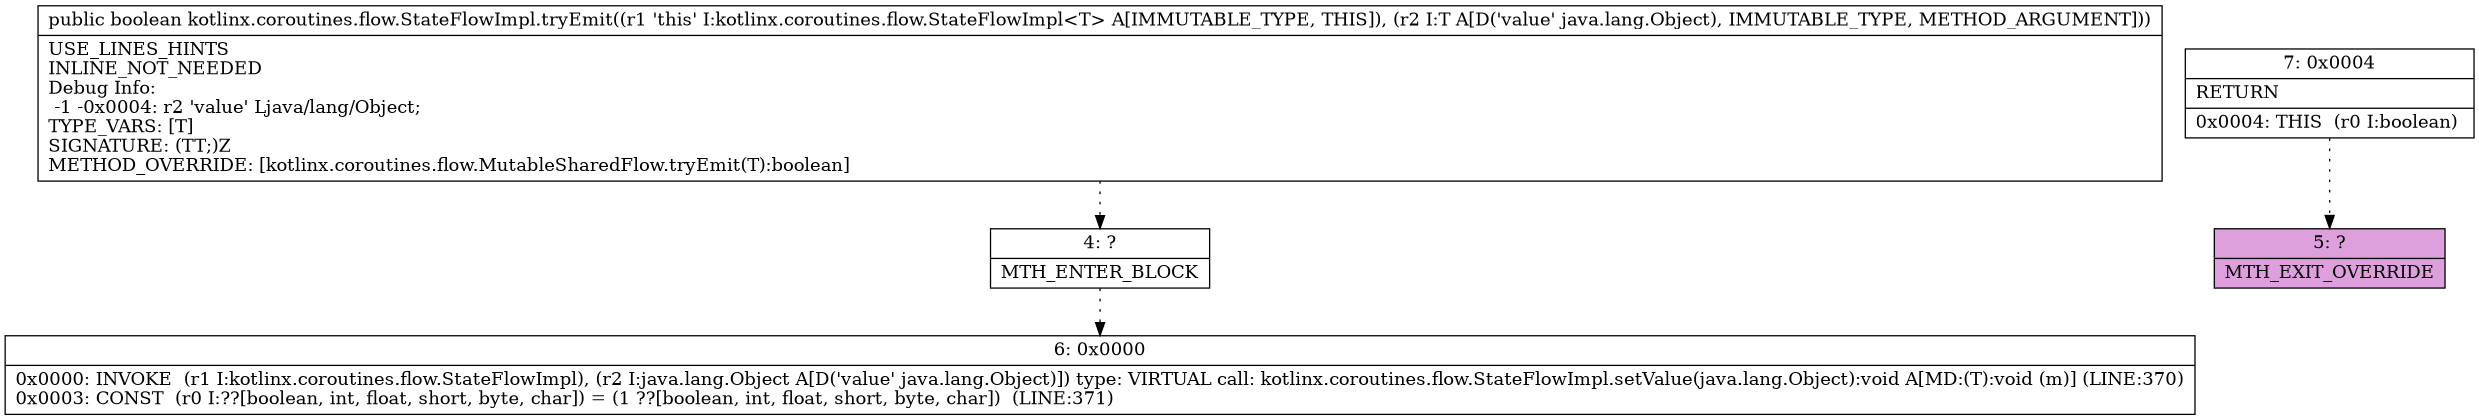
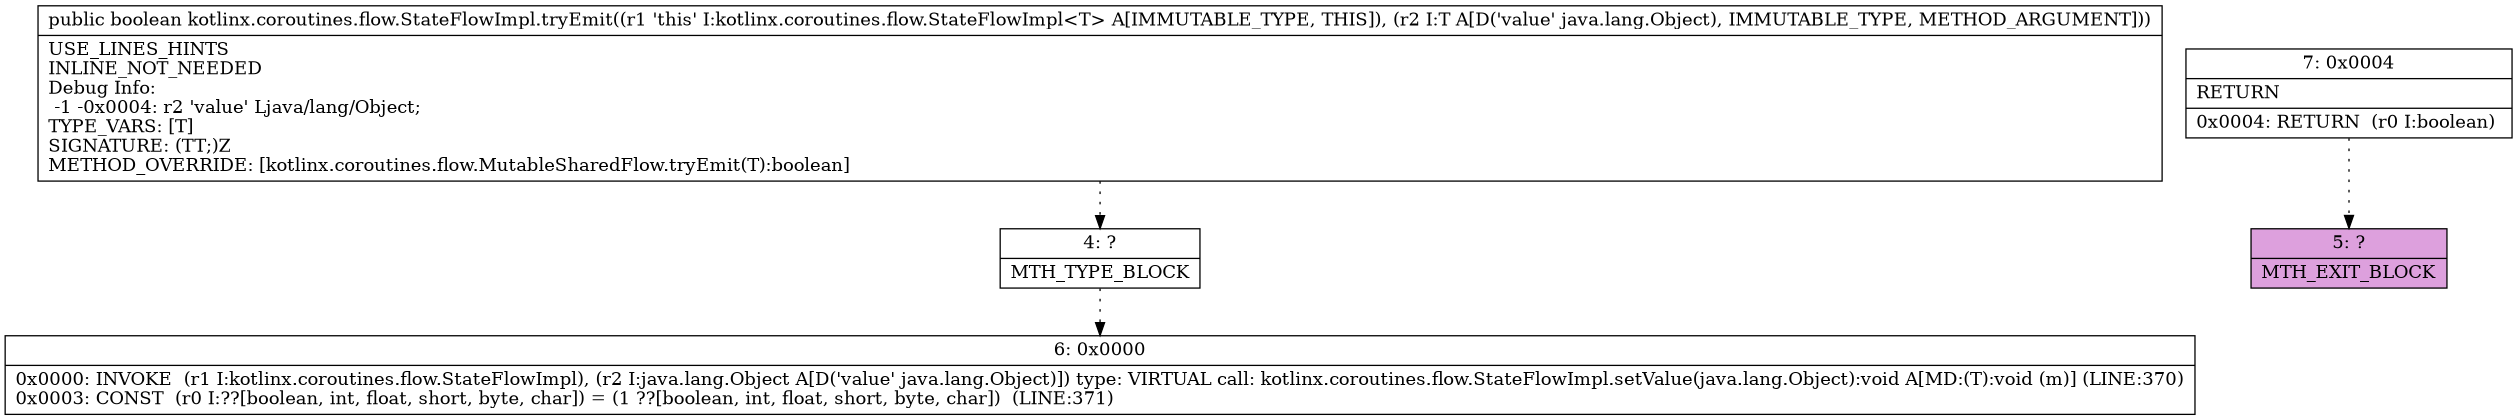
node "7: 0x0004": text "0x0004: THIS  (r0 I:boolean)" -> "0x0004: RETURN  (r0 I:boolean)"
node "4: ?": text "MTH_ENTER_BLOCK" -> "MTH_TYPE_BLOCK"
node "5: ?": text "MTH_EXIT_OVERRIDE" -> "MTH_EXIT_BLOCK"
